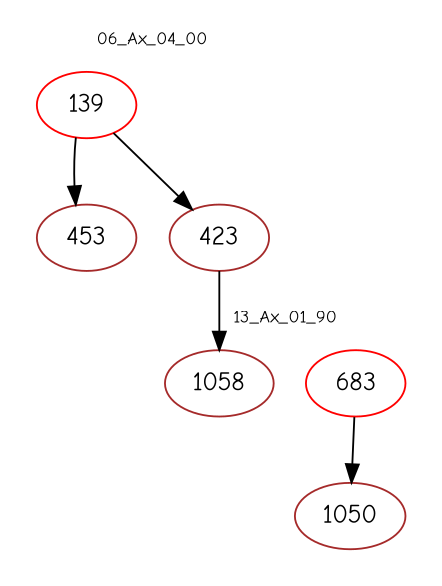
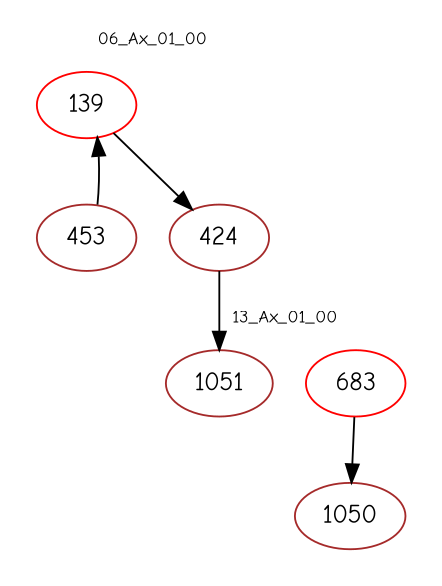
cluster "06_Ax_04_00": label "06_Ax_04_00" -> "06_Ax_01_00"
edge "139" -> "453": reversed
node "423": label "423" -> "424"
cluster "13_Ax_01_90": label "13_Ax_01_90" -> "13_Ax_01_00"
node "1058": label "1058" -> "1051"
